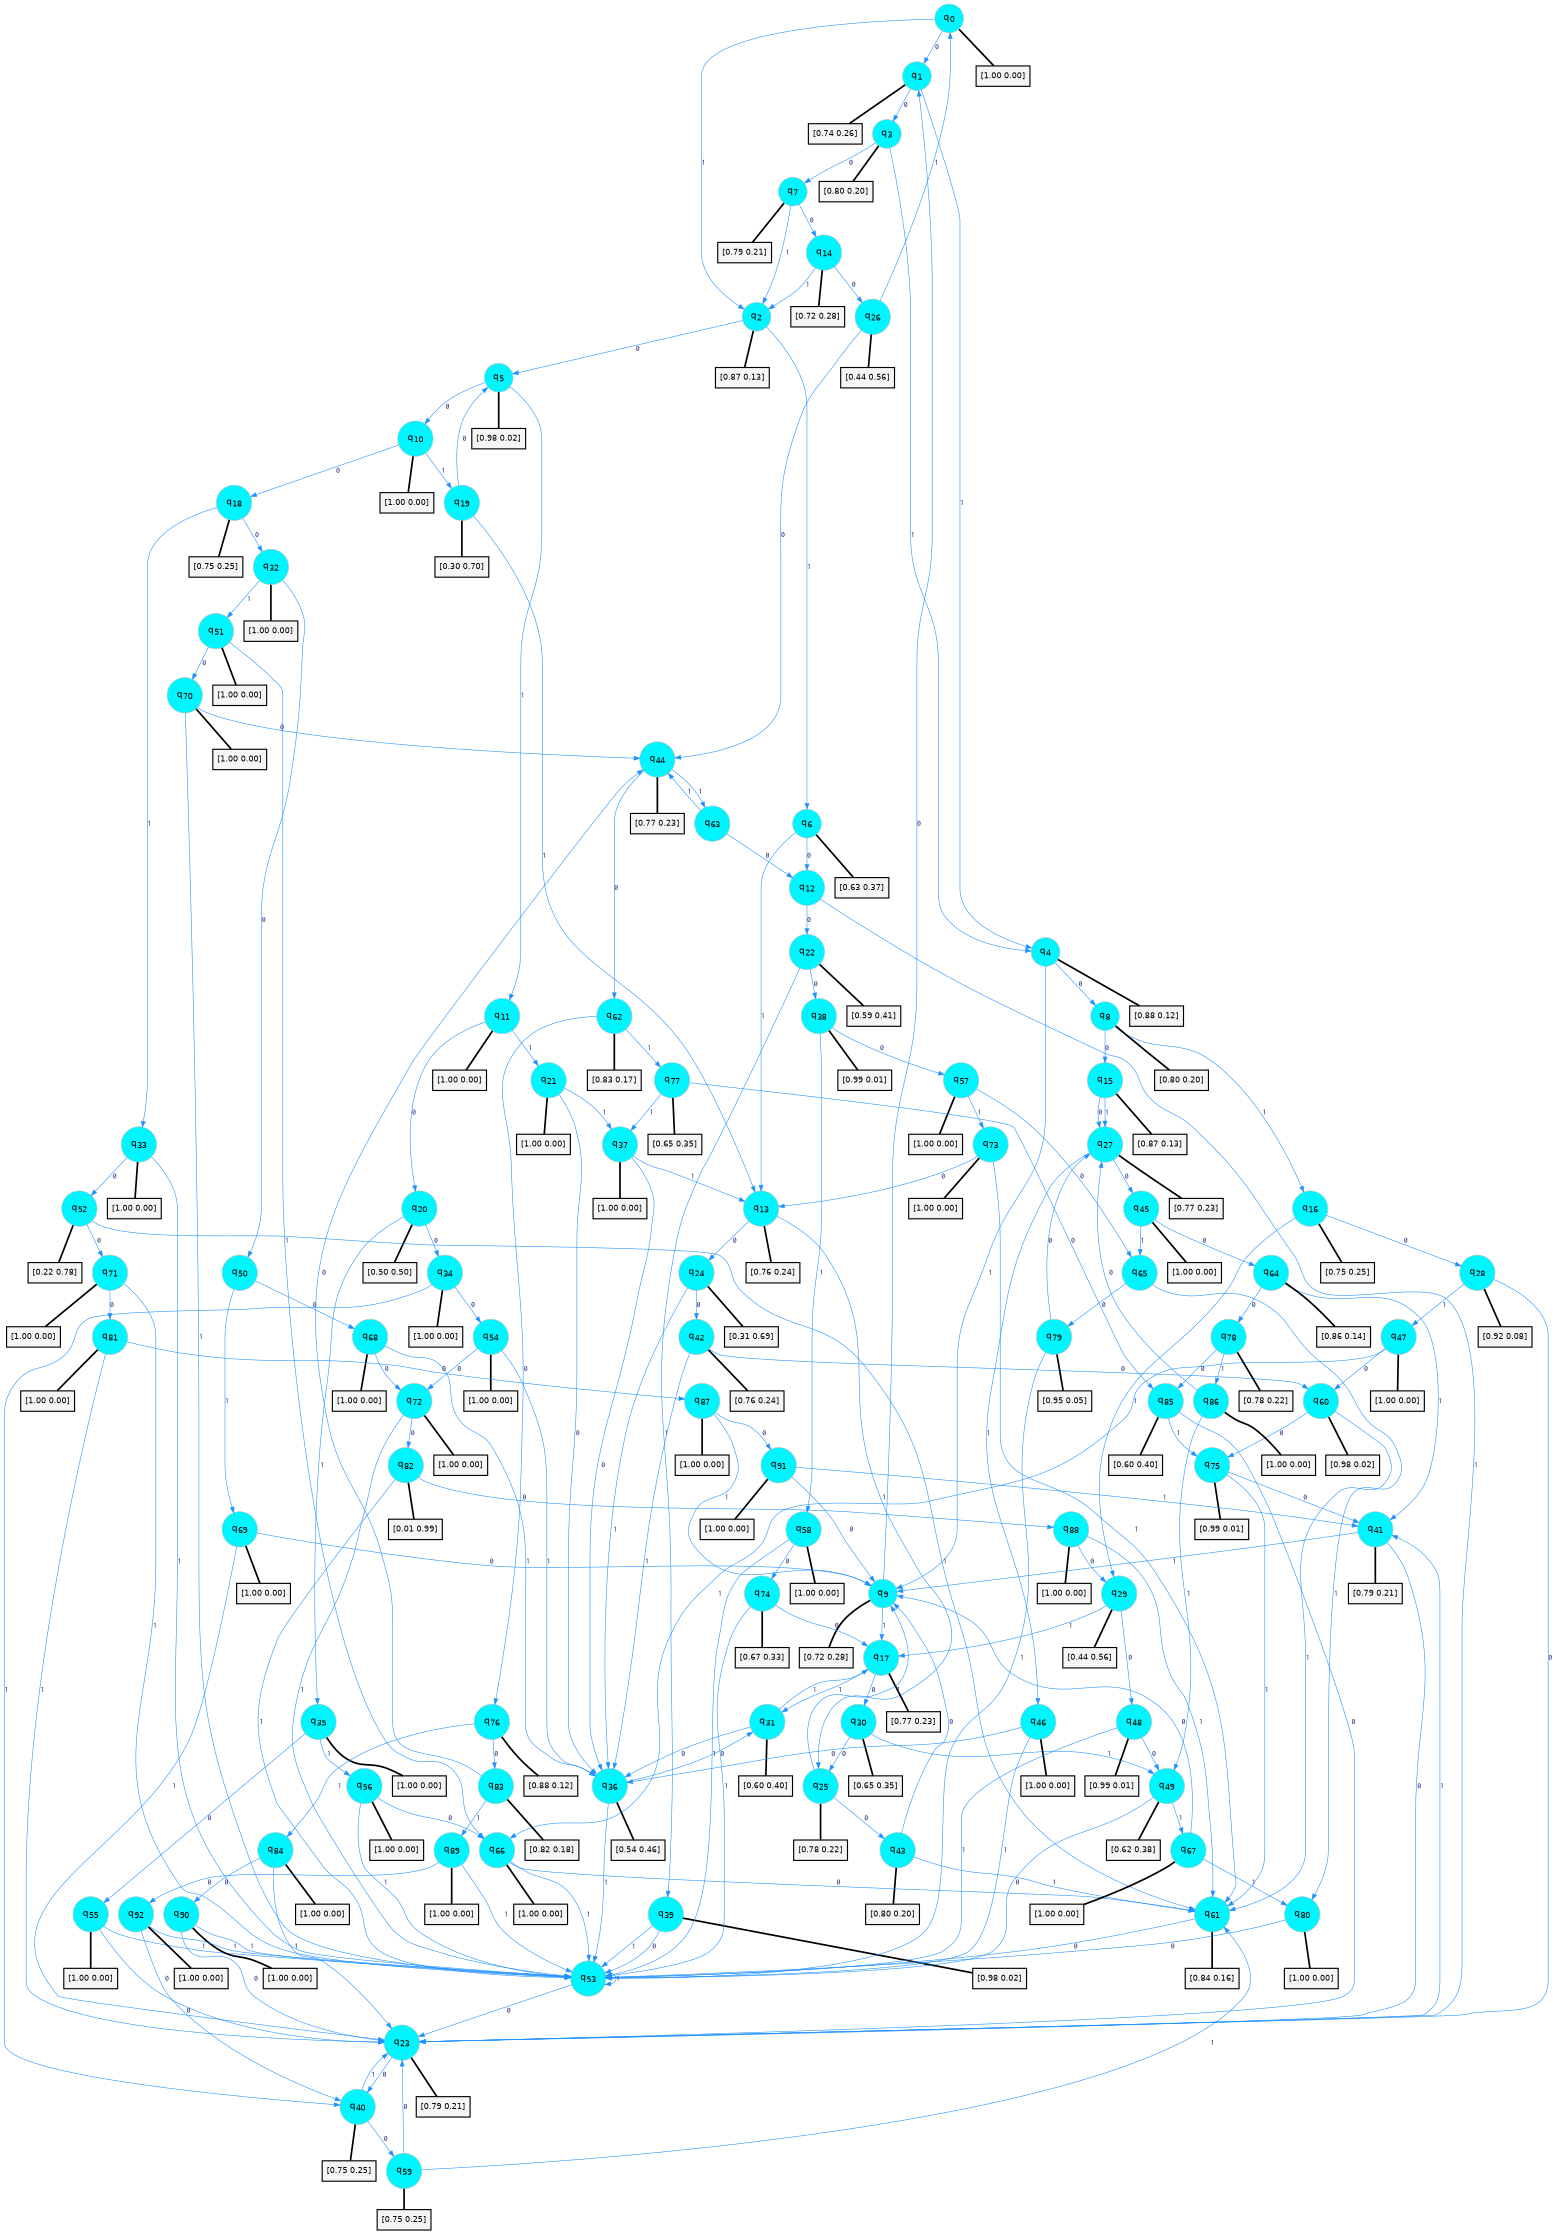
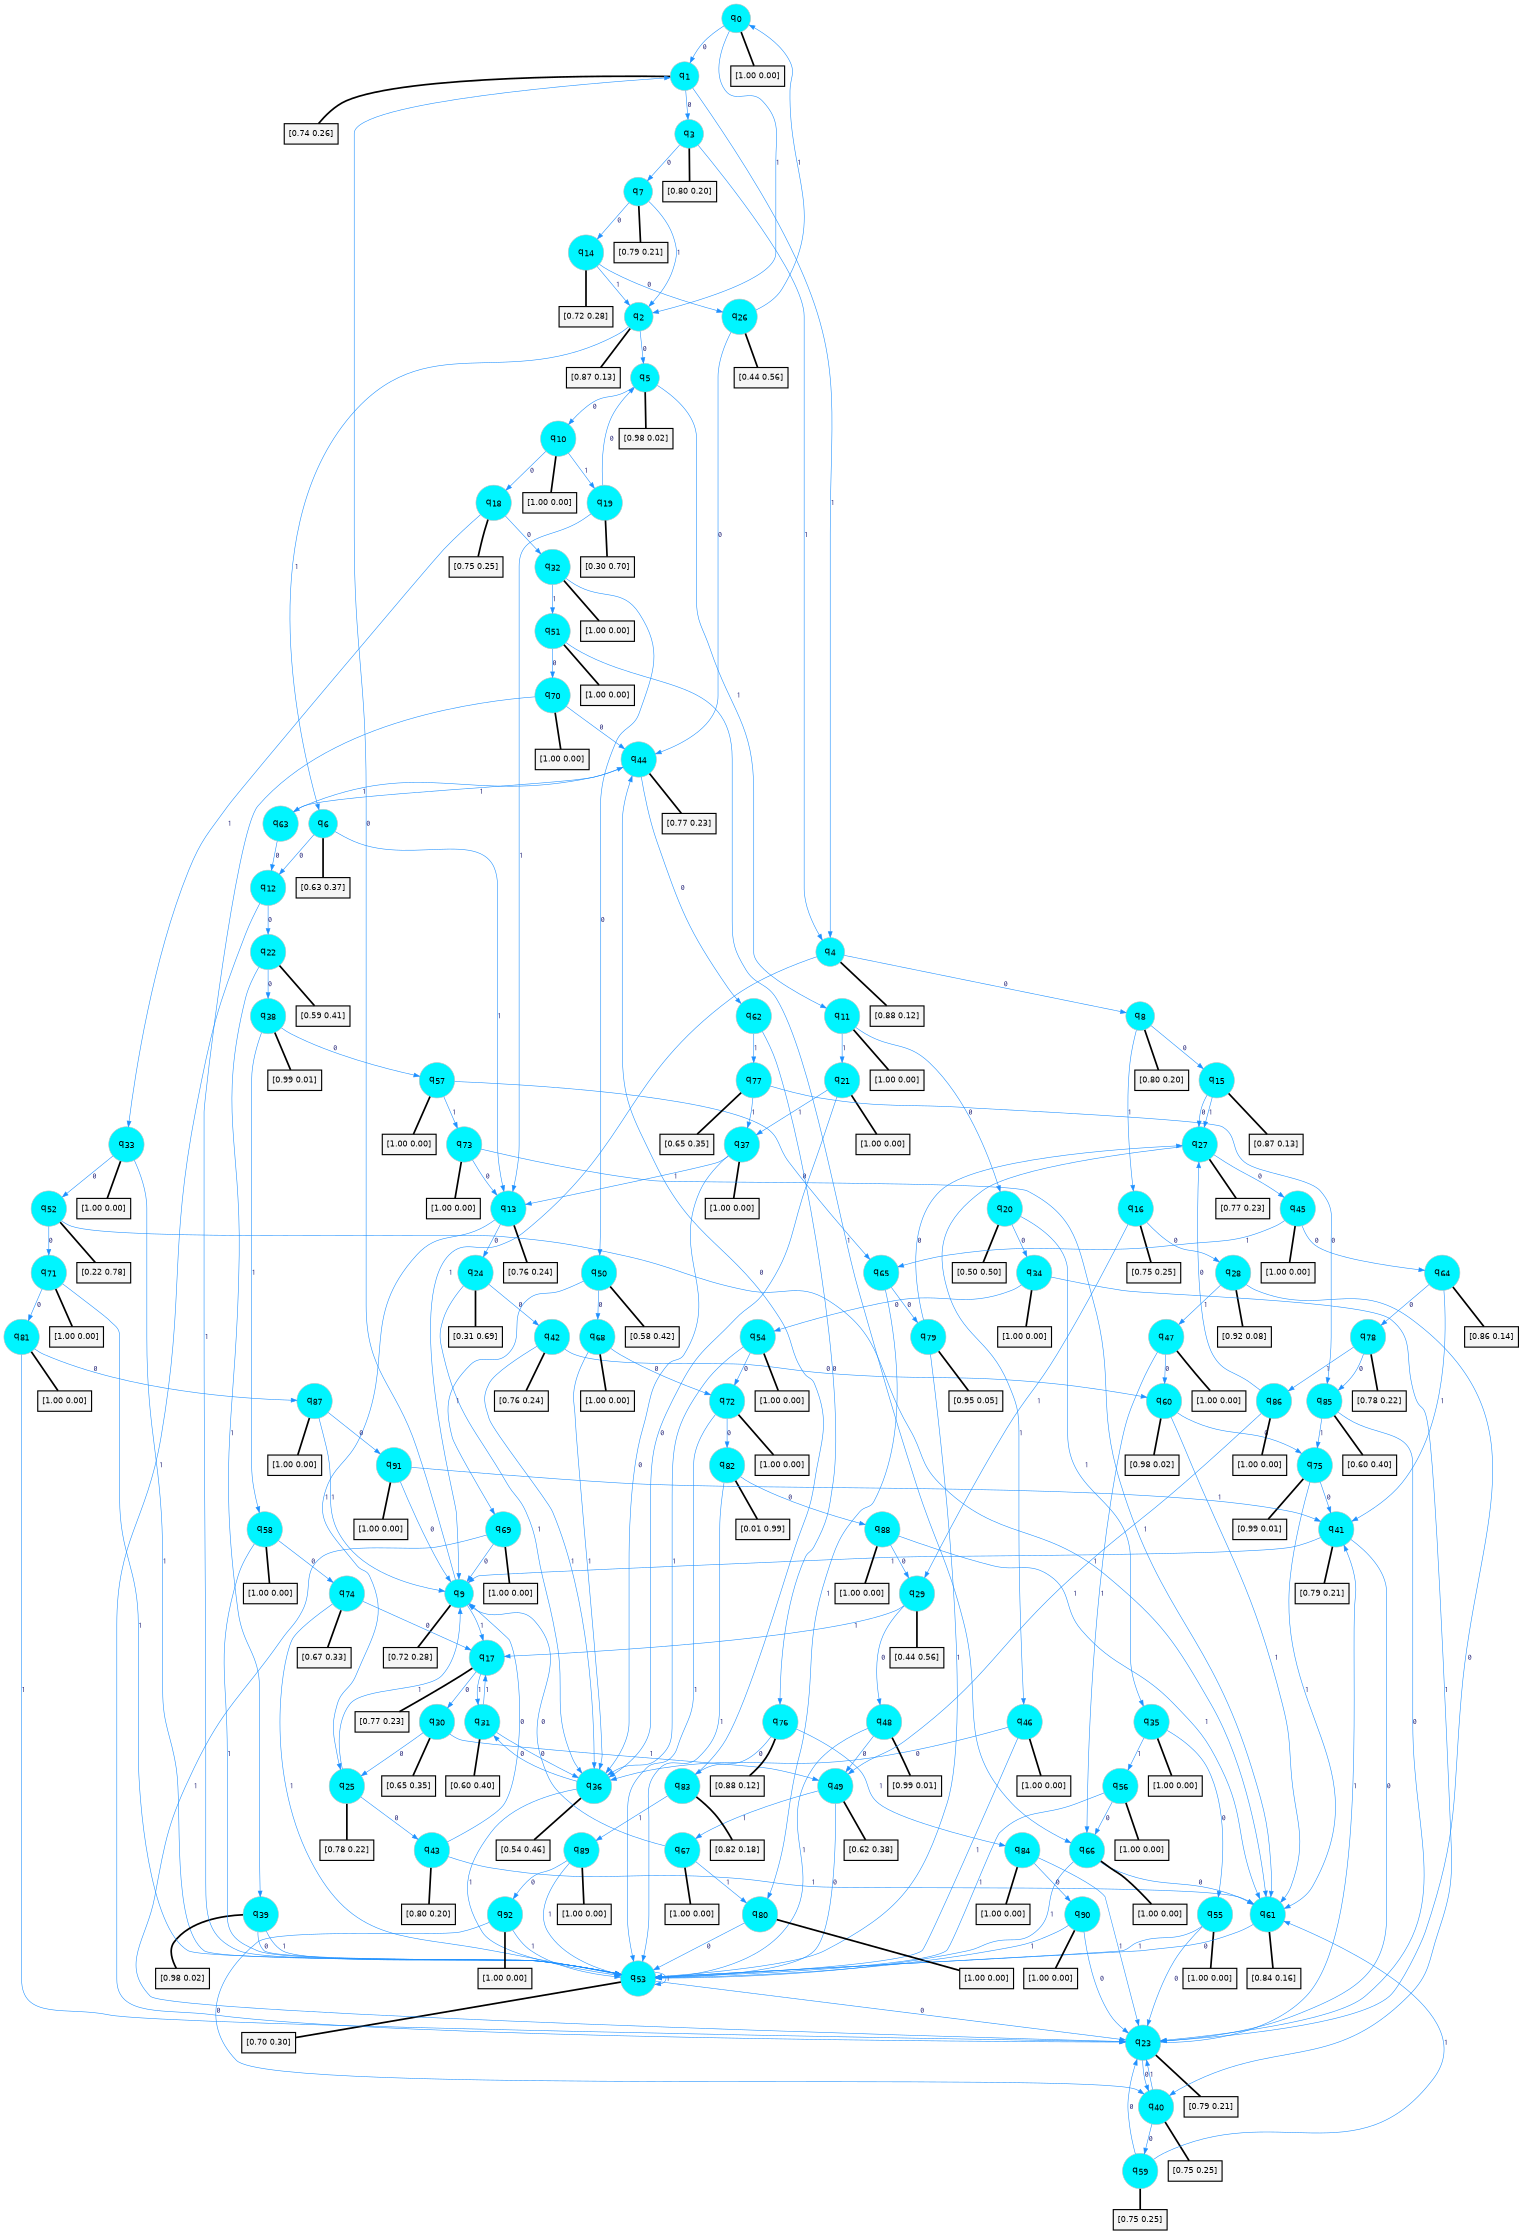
node "[0.83 0.17]": removed
node "[0.58 0.42]": added
node "[0.70 0.30]": added
